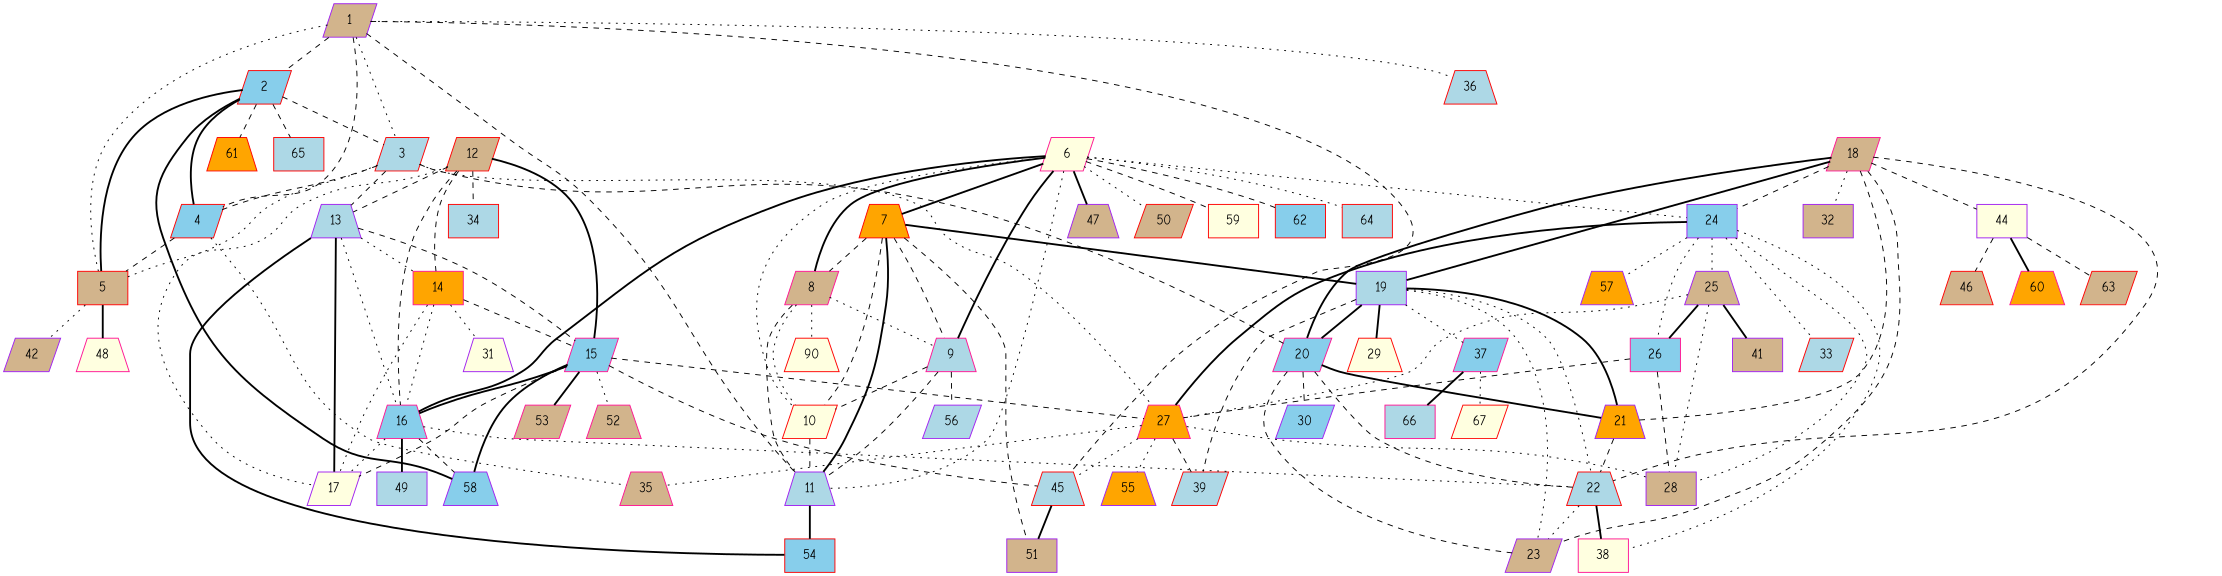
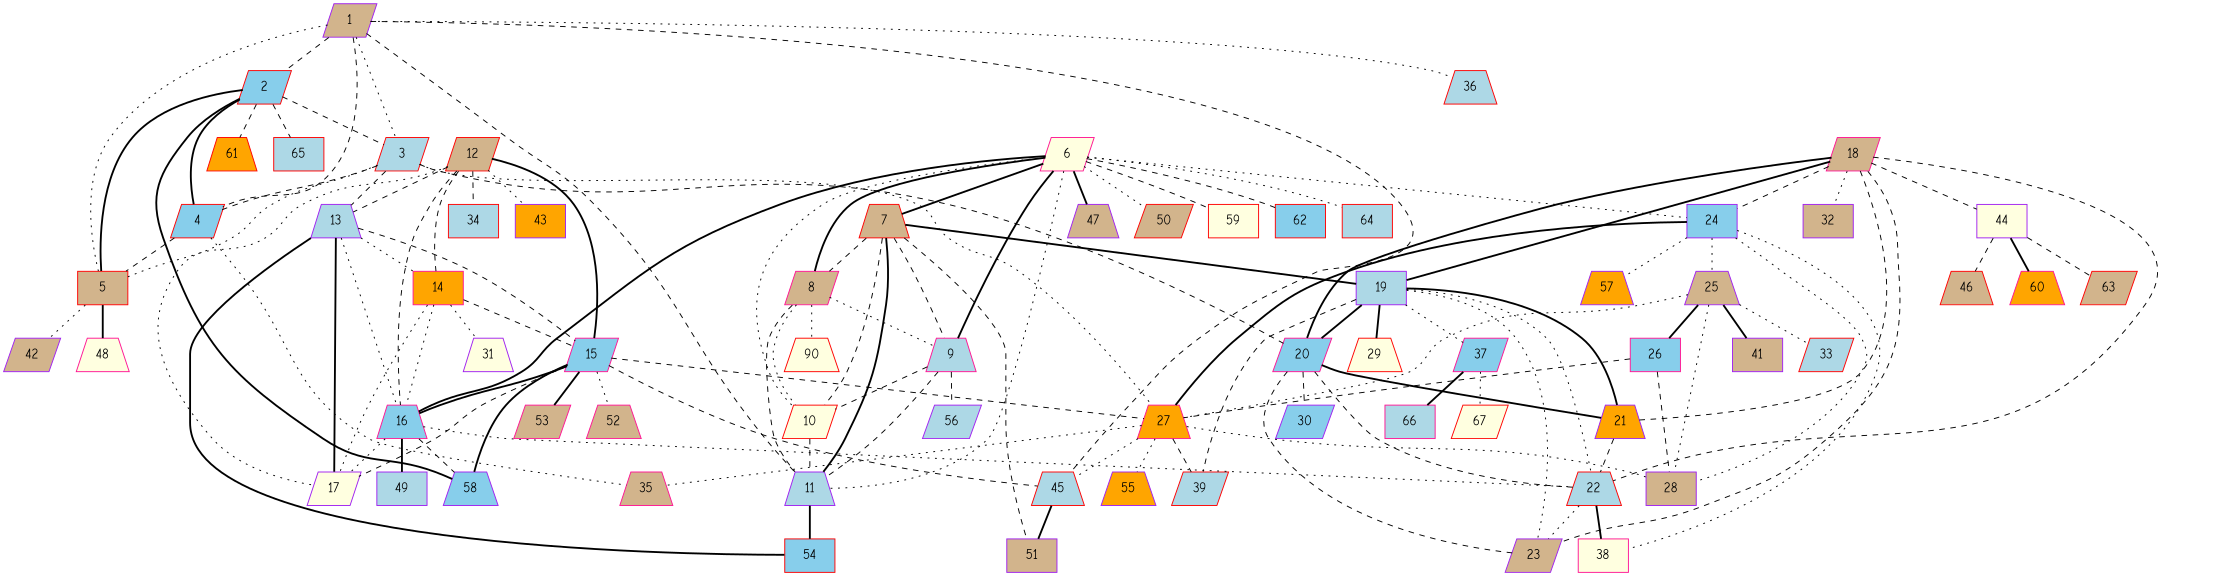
node "43": added
node "7": fillcolor orange -> tan
edge "24" -- "26": removed
edge "24" -- "33": now "25" -- "33"
